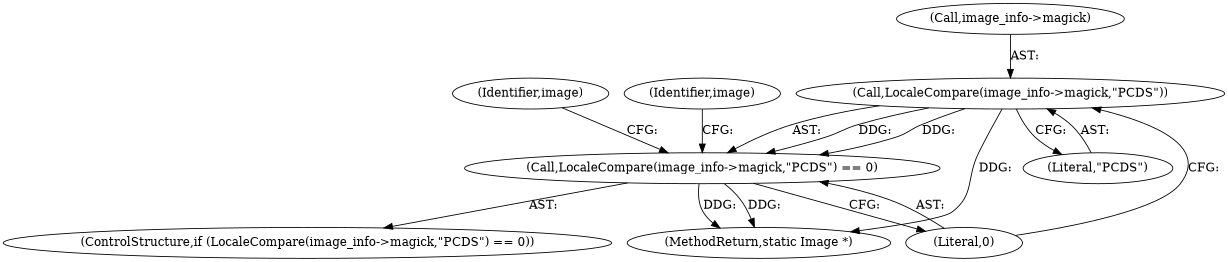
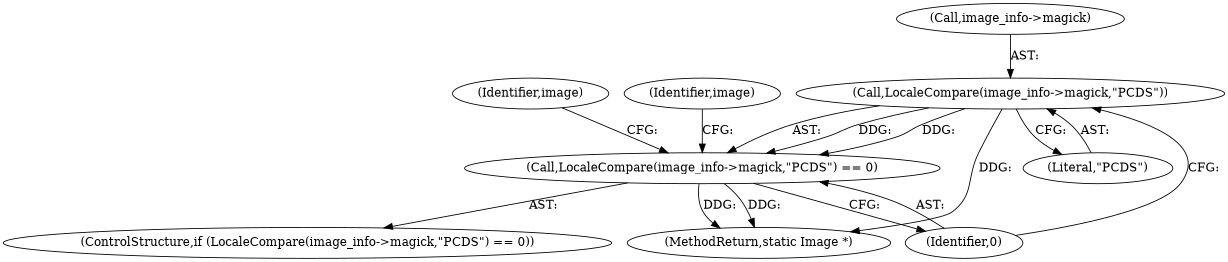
node "(Literal,0)": label "(Literal,0)" -> "(Identifier,0)"
